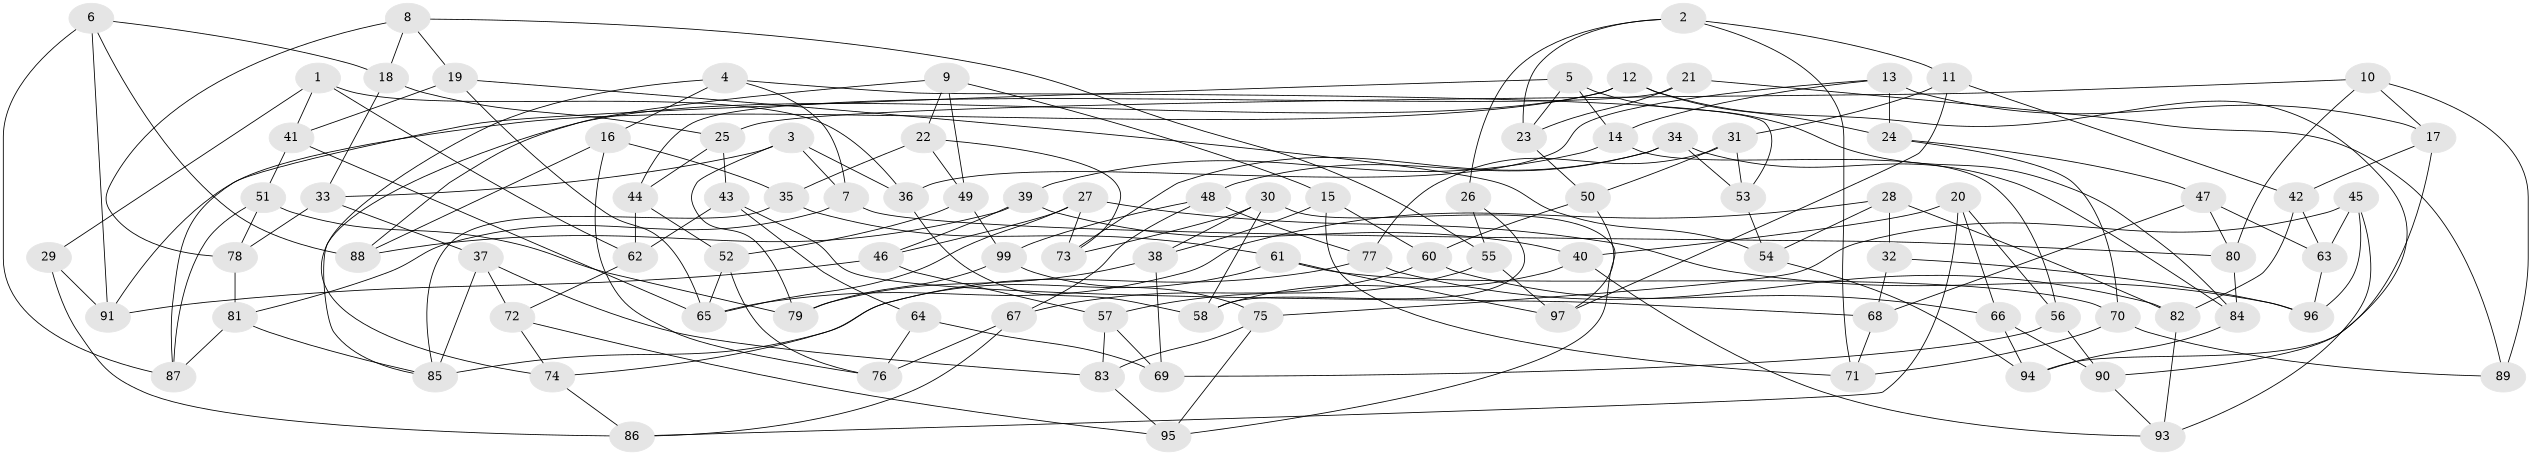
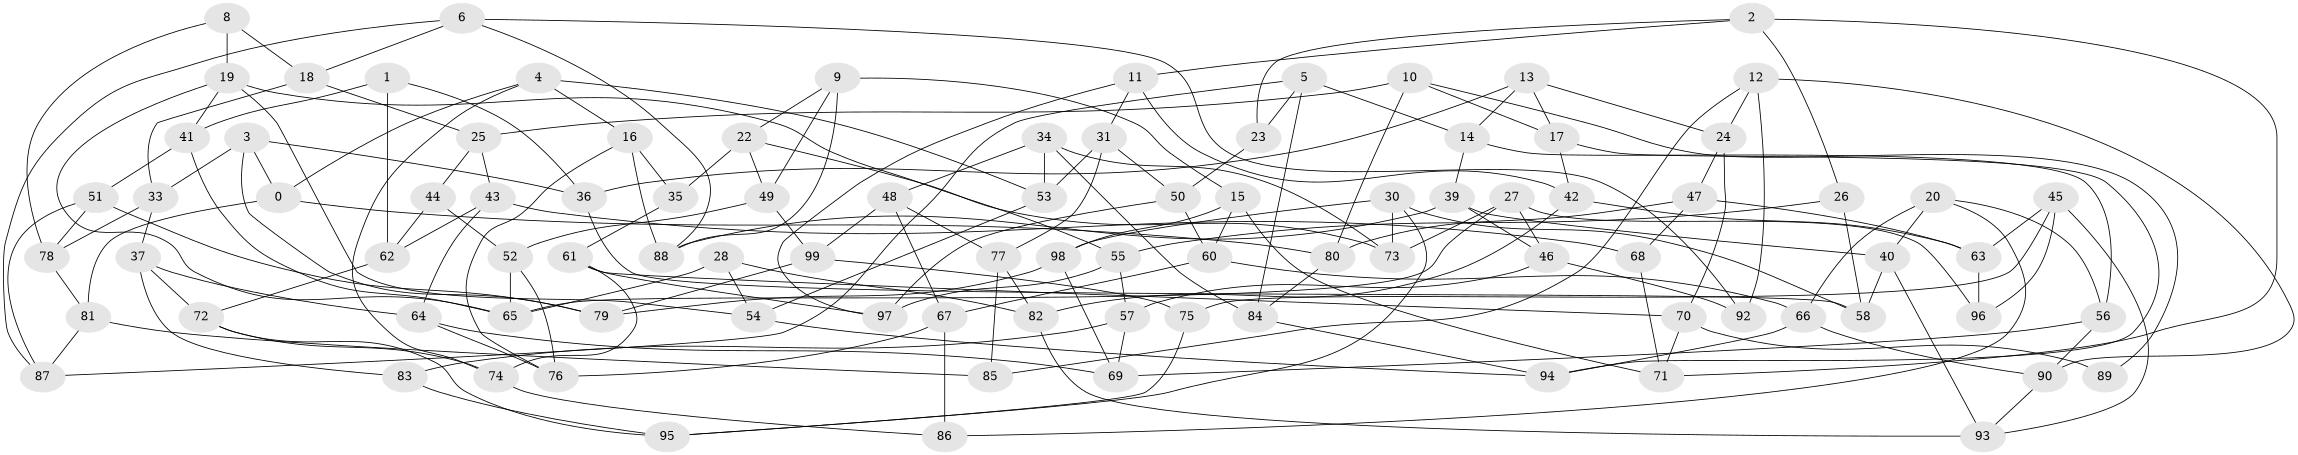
edge "8" -- "55": now "19" -- "55"
node "21": removed
node "7": label "7" -> "0"
edge "35" -- "85": removed
node "29": removed
node "38": label "38" -> "98"
node "32": removed
node "91": label "91" -> "92"
edge "37" -- "85": now "37" -- "64"
edge "75" -- "83": removed
